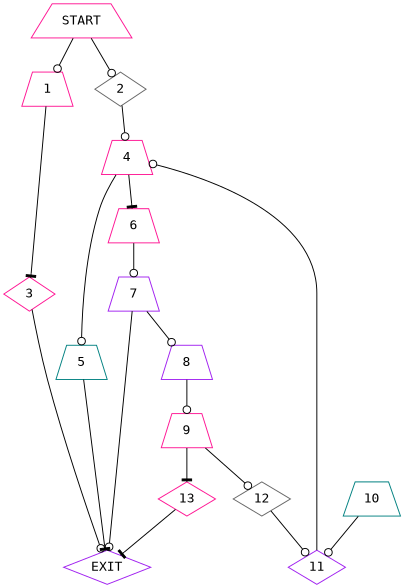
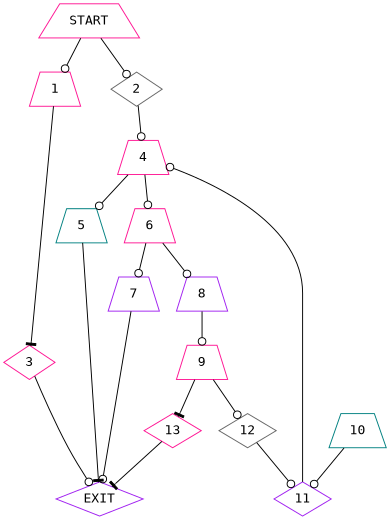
edge "4" -> "6": arrowhead tee -> odot
edge "7" -> "8": now "6" -> "8"
